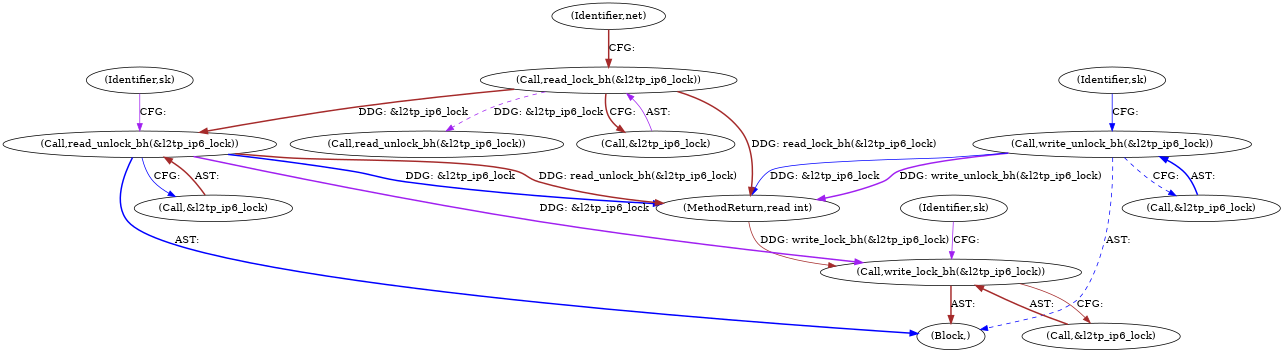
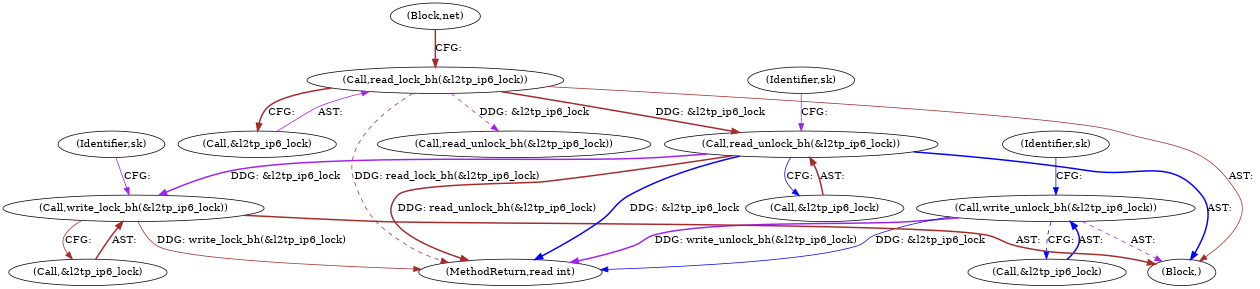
node "(Identifier,net)": label "(Identifier,net)" -> "(Block,net)"
edge "(Call,read_lock_bh(&l2tp_ip6_lock))" -> "(Block,)": added, label "AST:"
edge "(Call,read_lock_bh(&l2tp_ip6_lock))" -> "(MethodReturn,read int)": style bold -> dashed
edge "(MethodReturn,read int)" -> "(Call,write_lock_bh(&l2tp_ip6_lock))": reversed
edge "(Call,write_unlock_bh(&l2tp_ip6_lock))" -> "(Block,)": color blue -> purple
